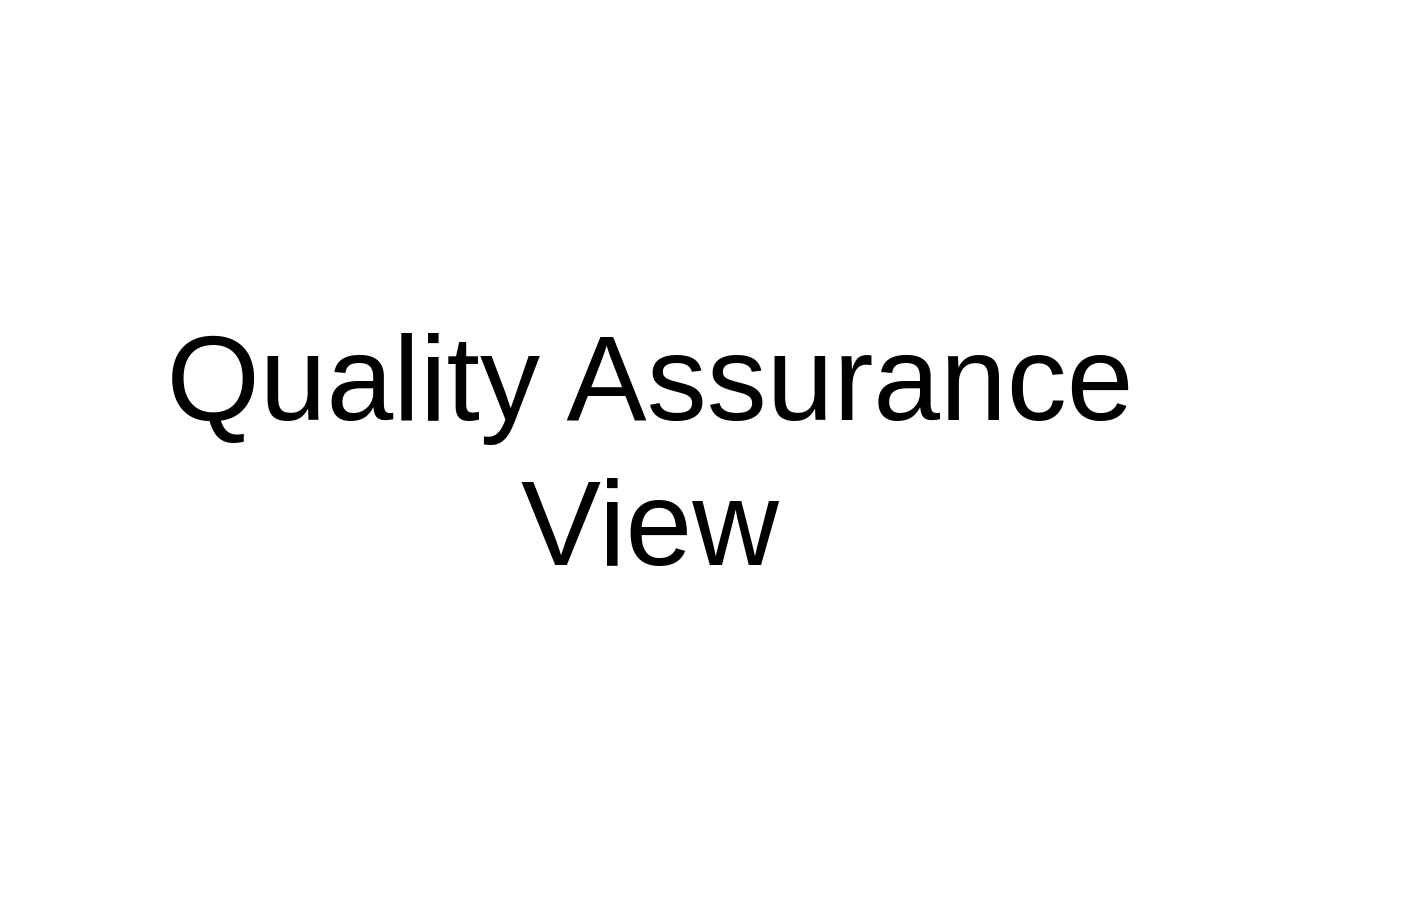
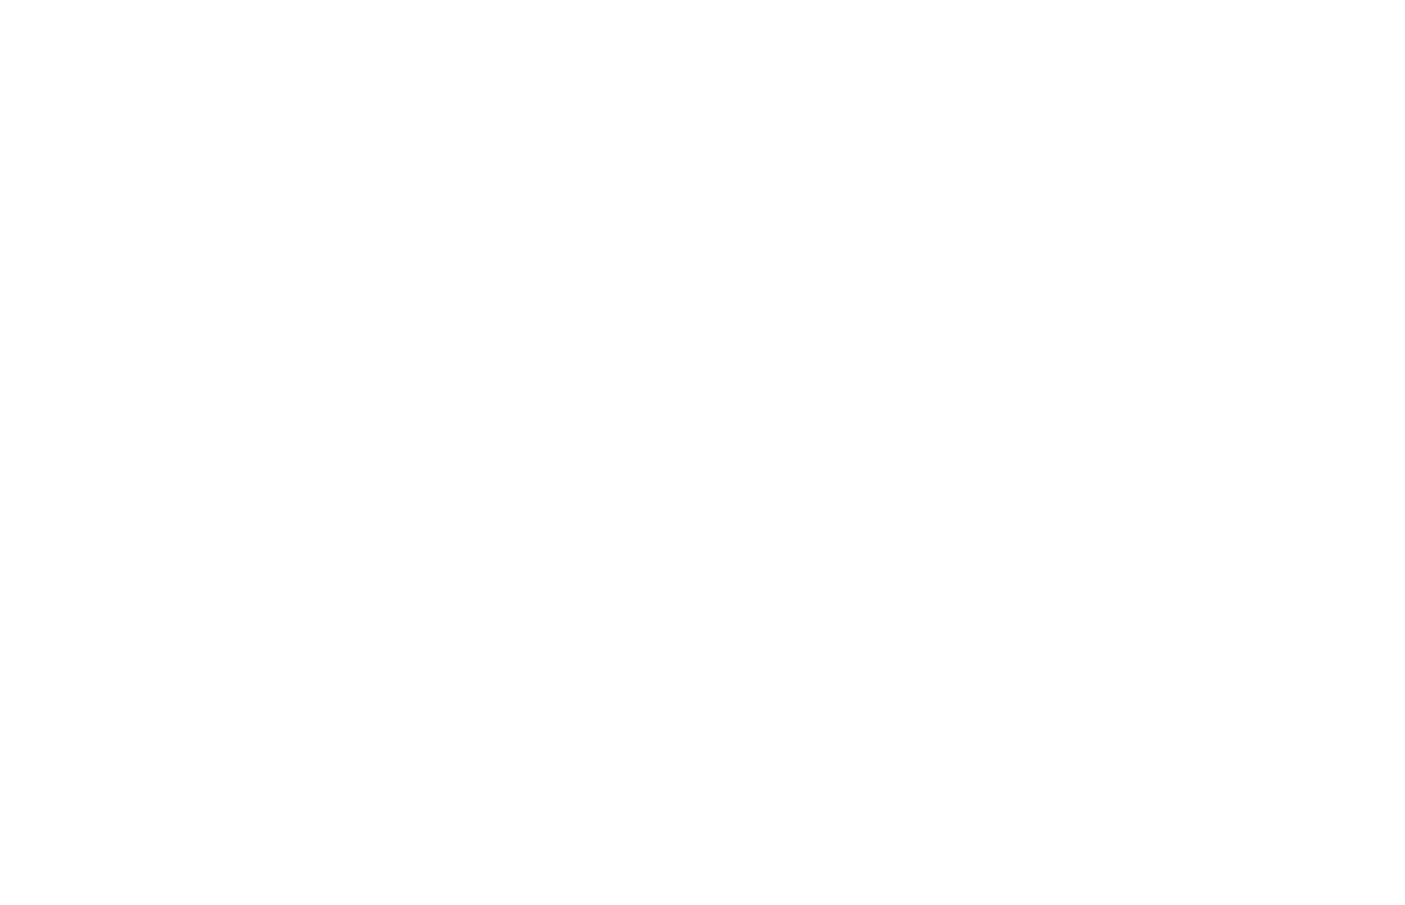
node "Quality Assurance View": removed
